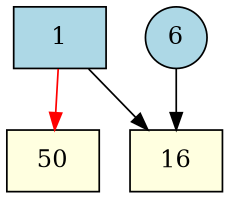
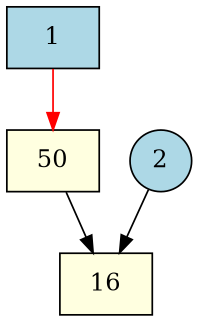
node "6": label "6" -> "2"
edge "1" -> "16": now "50" -> "16"
